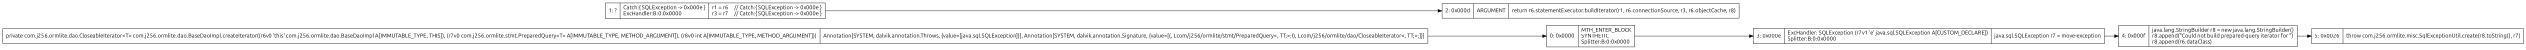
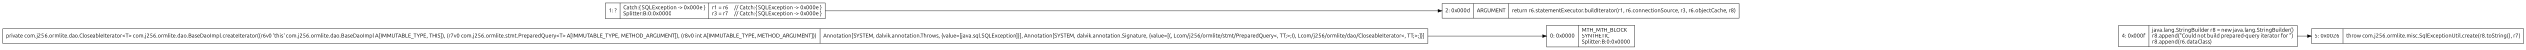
node "1: ?": text "ExcHandler:B:0:0x0000" -> "Splitter:B:0:0x0000"
node "0: 0x0000": text "MTH_ENTER_BLOCK" -> "MTH_MTH_BLOCK"
node "3: 0x000e": removed
